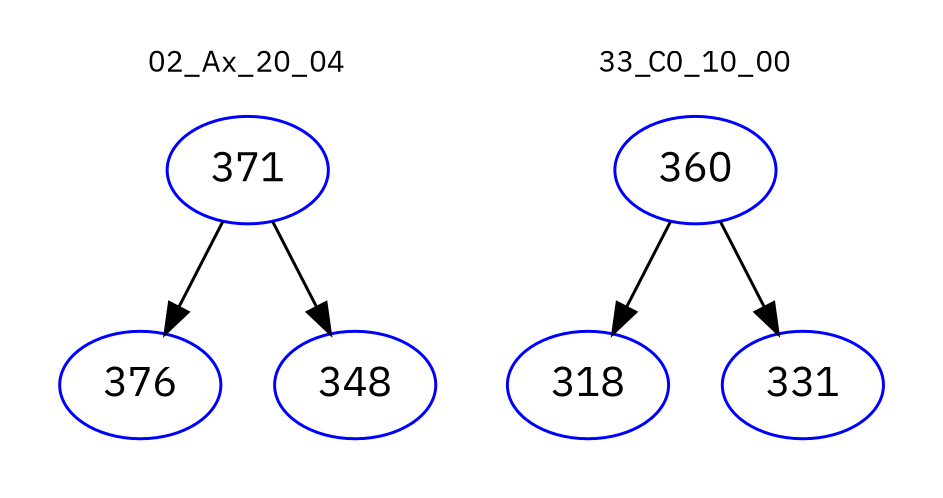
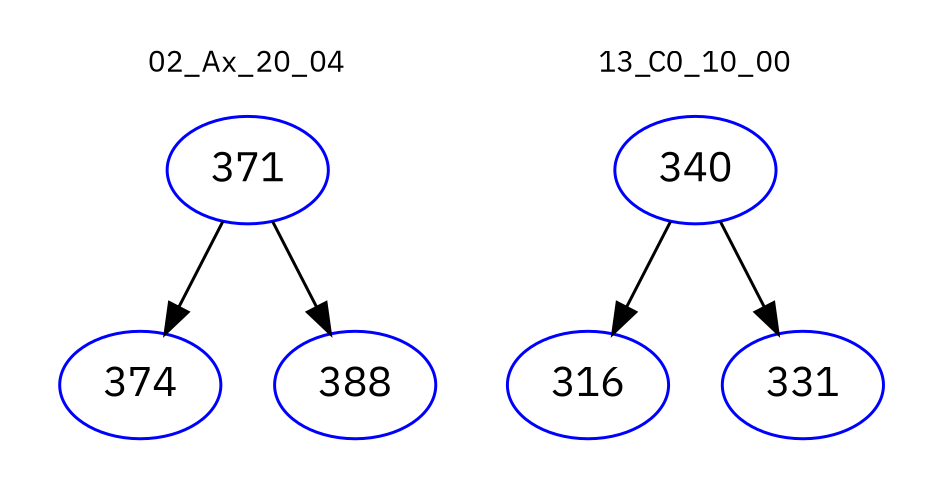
cluster "33_C0_10_00": label "33_C0_10_00" -> "13_C0_10_00"
node "360": label "360" -> "340"
node "376": label "376" -> "374"
node "348": label "348" -> "388"
node "318": label "318" -> "316"
